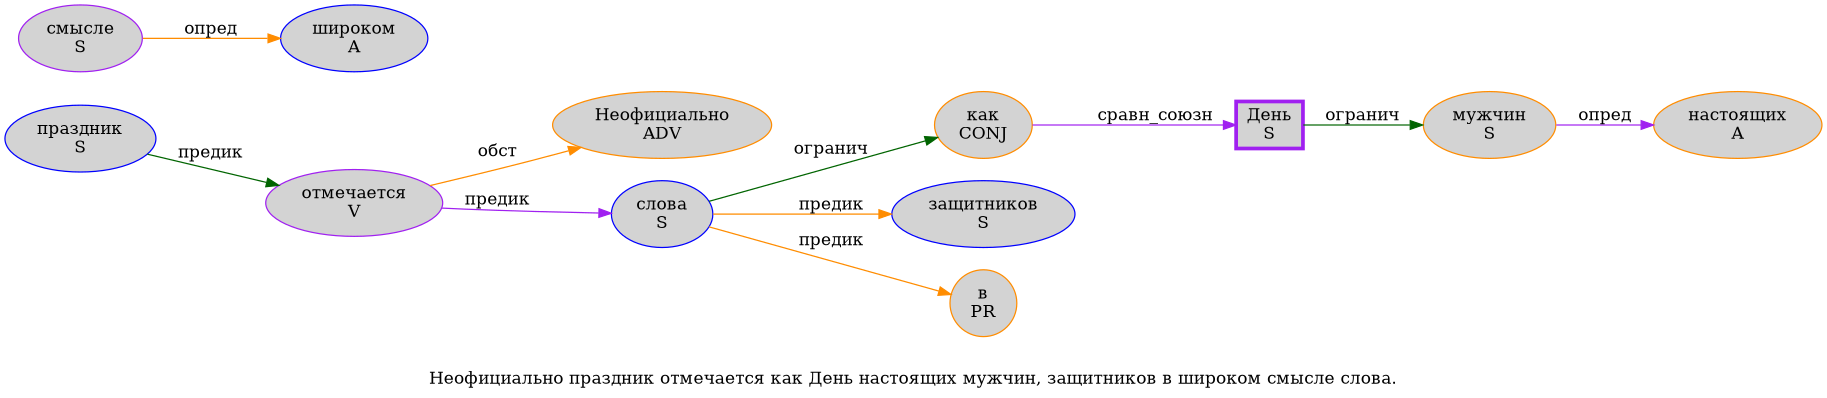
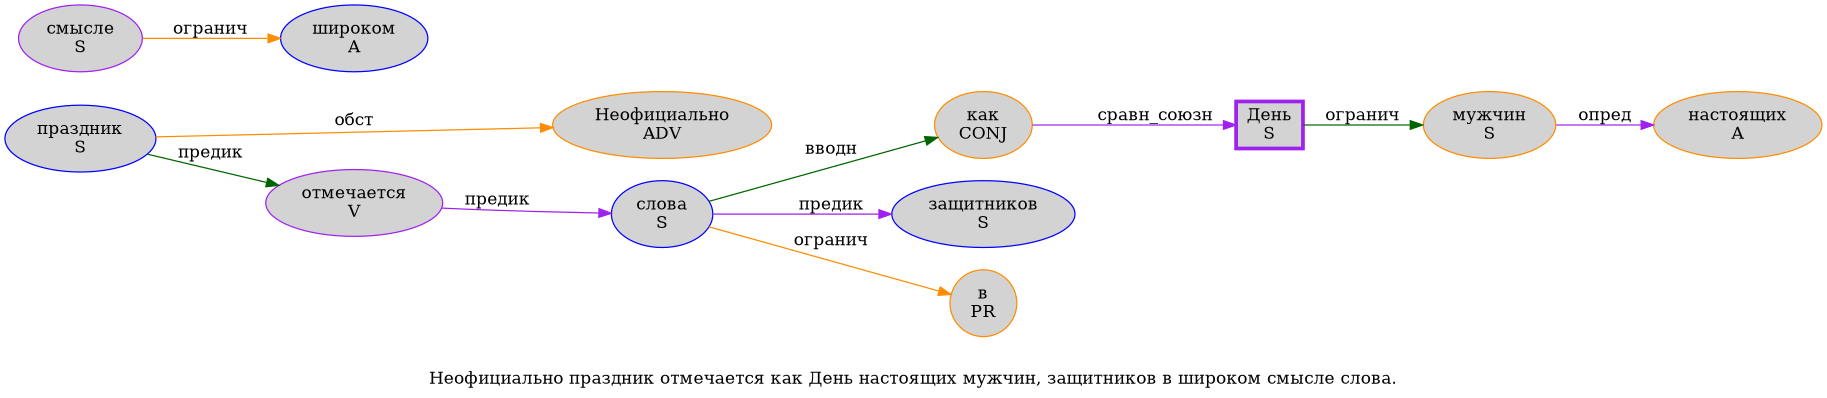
edge "смысле S" -> "широком A": label "опред" -> "огранич"
edge "слова S" -> "как CONJ": label "огранич" -> "вводн"
edge "отмечается V" -> "Неофициально ADV": now "праздник S" -> "Неофициально ADV"
edge "слова S" -> "защитников S": color darkorange -> purple
edge "слова S" -> "в PR": label "предик" -> "огранич"
